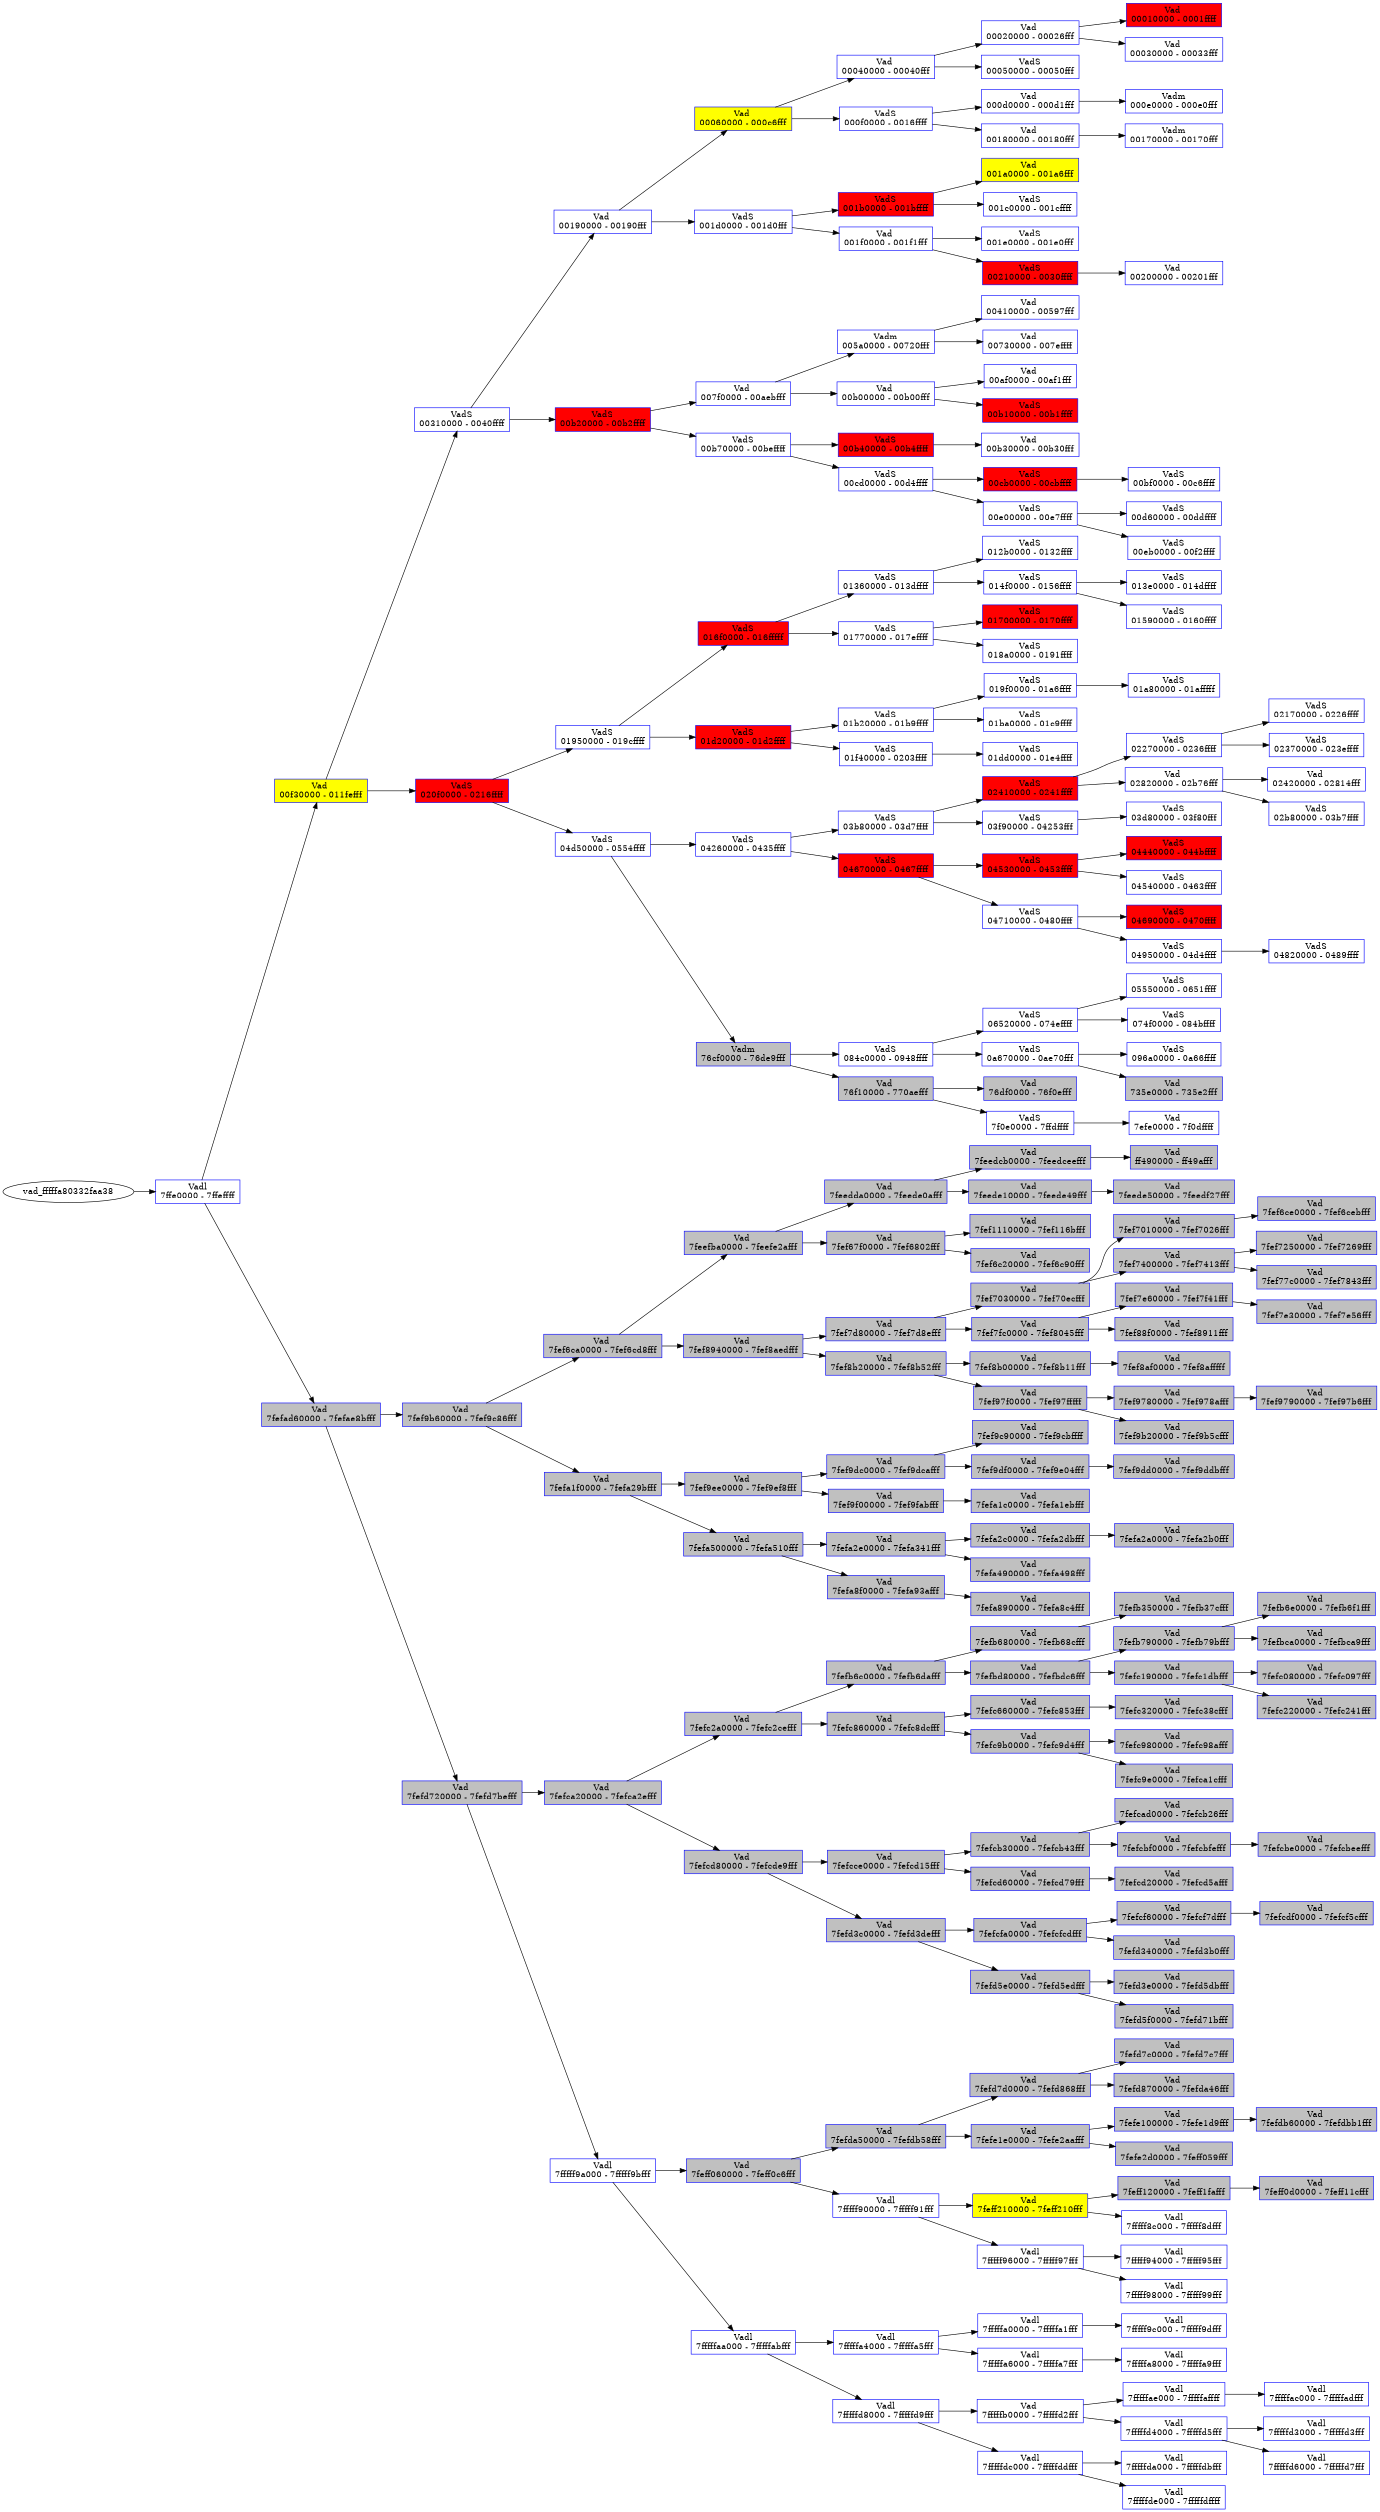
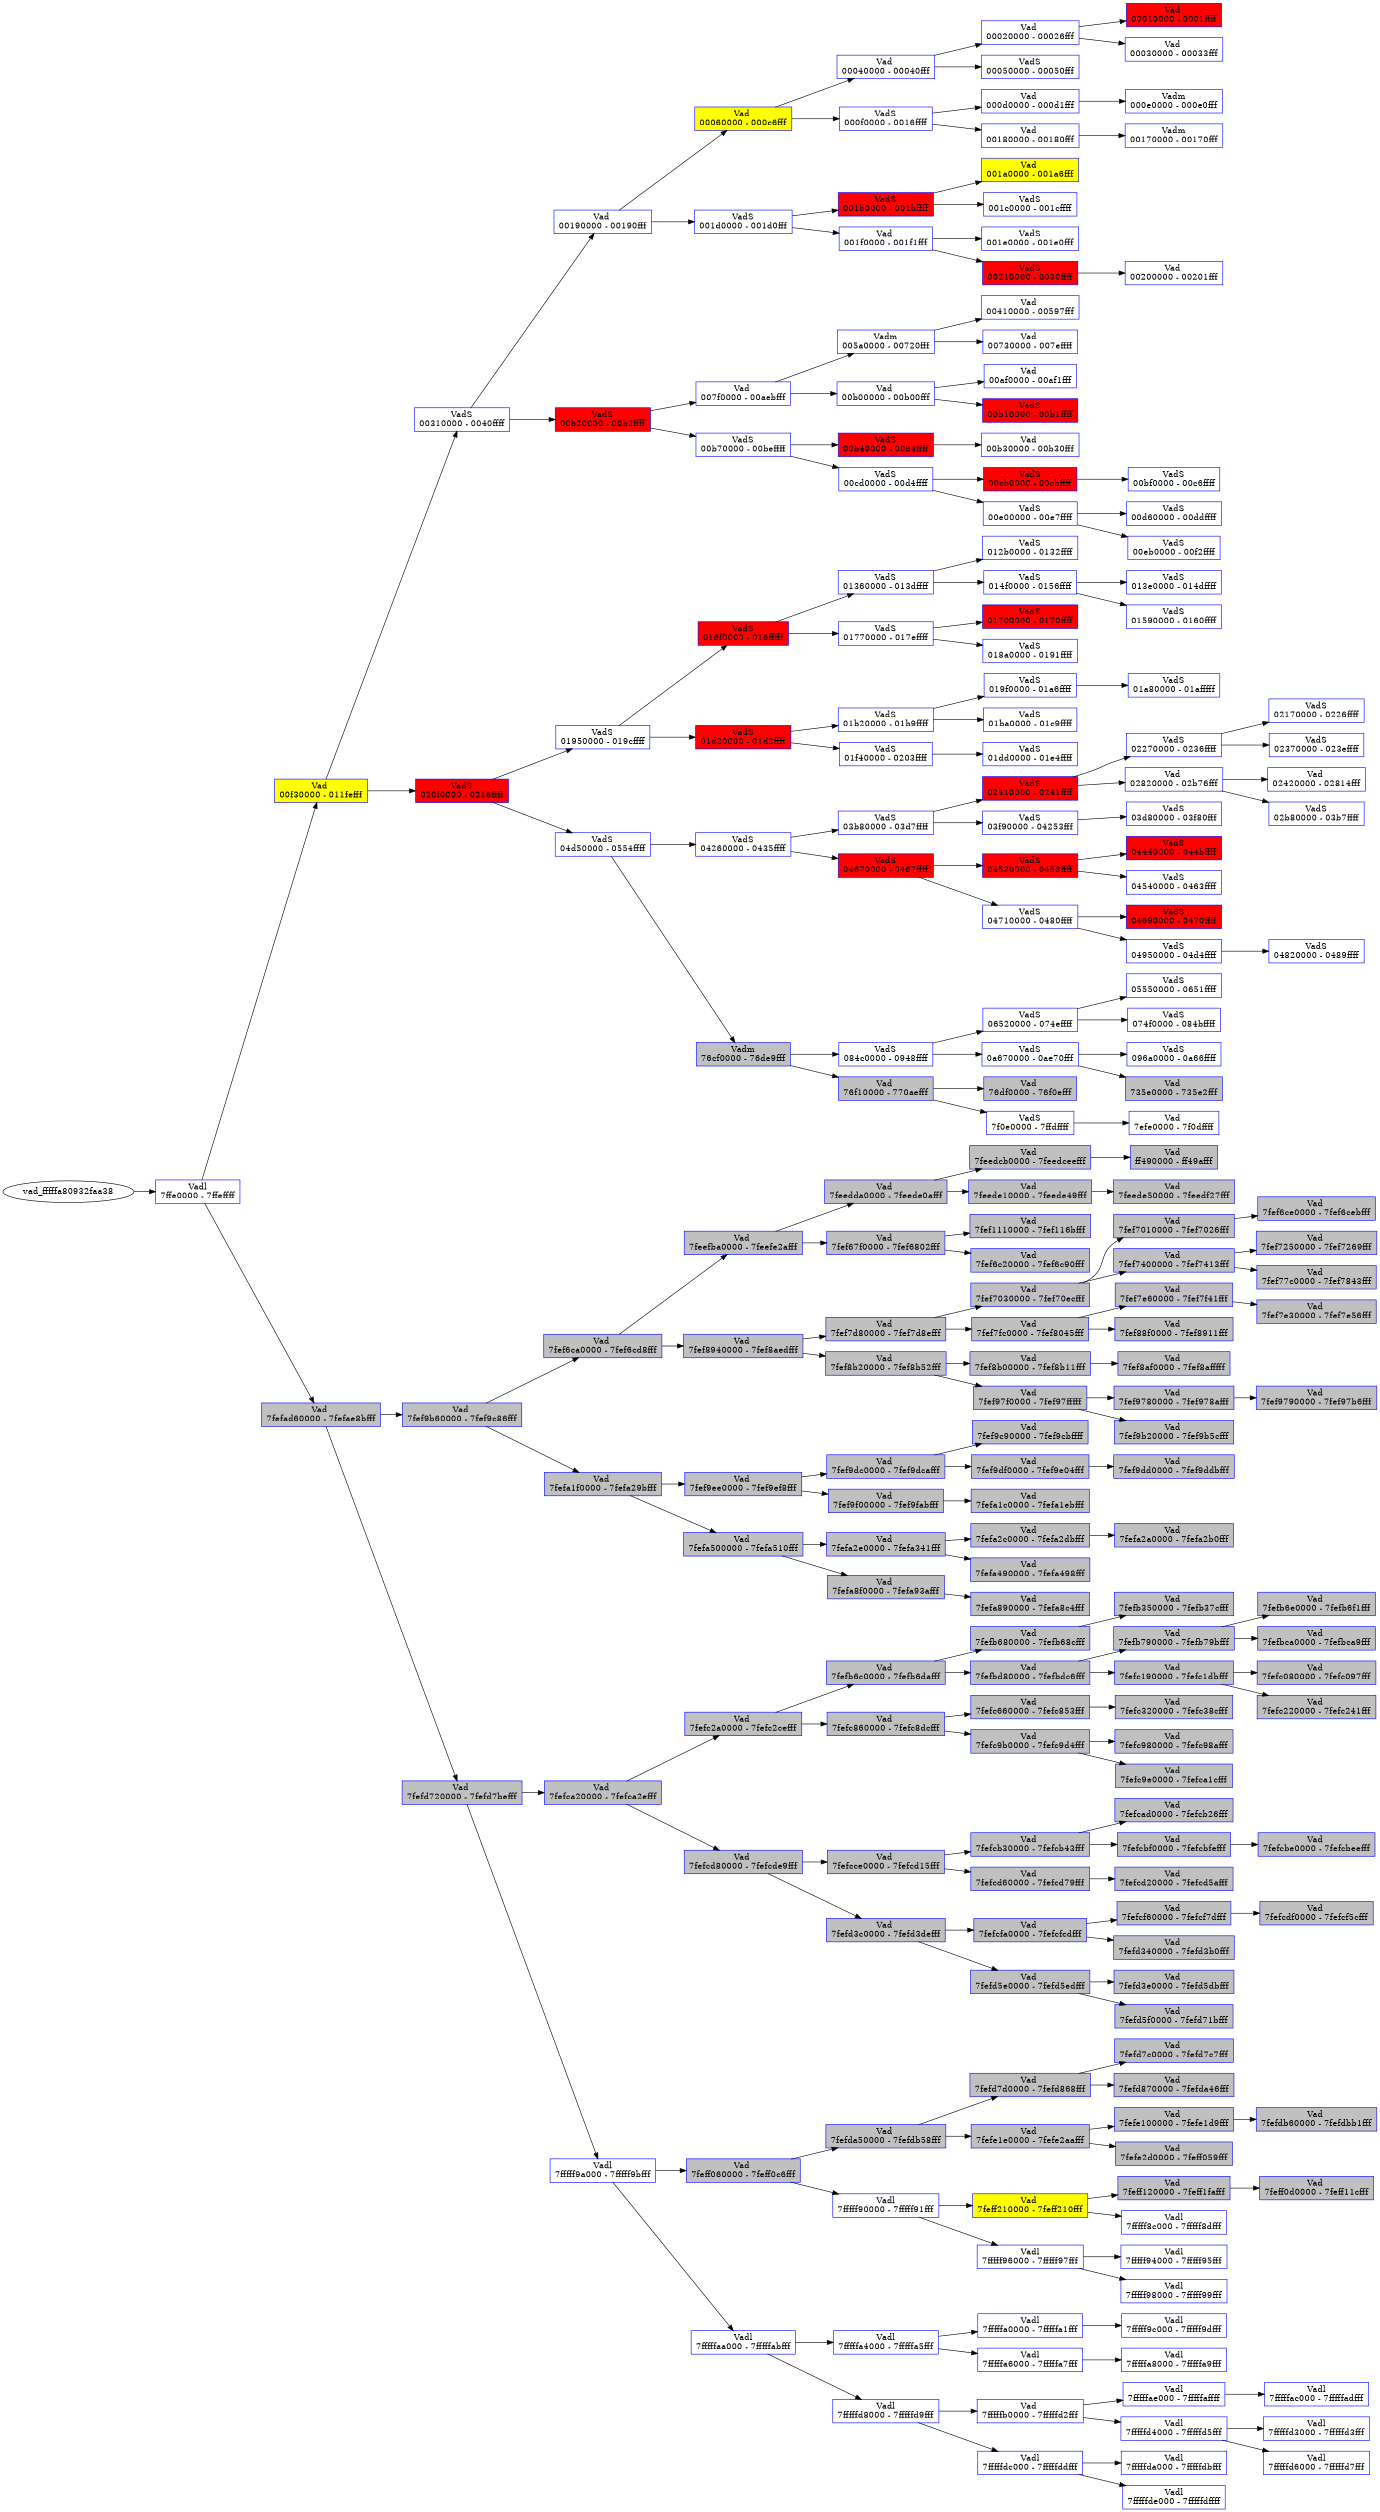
node "vad_fffffa80332faa38": label "vad_fffffa80332faa38" -> "vad_fffffa80932faa38"
